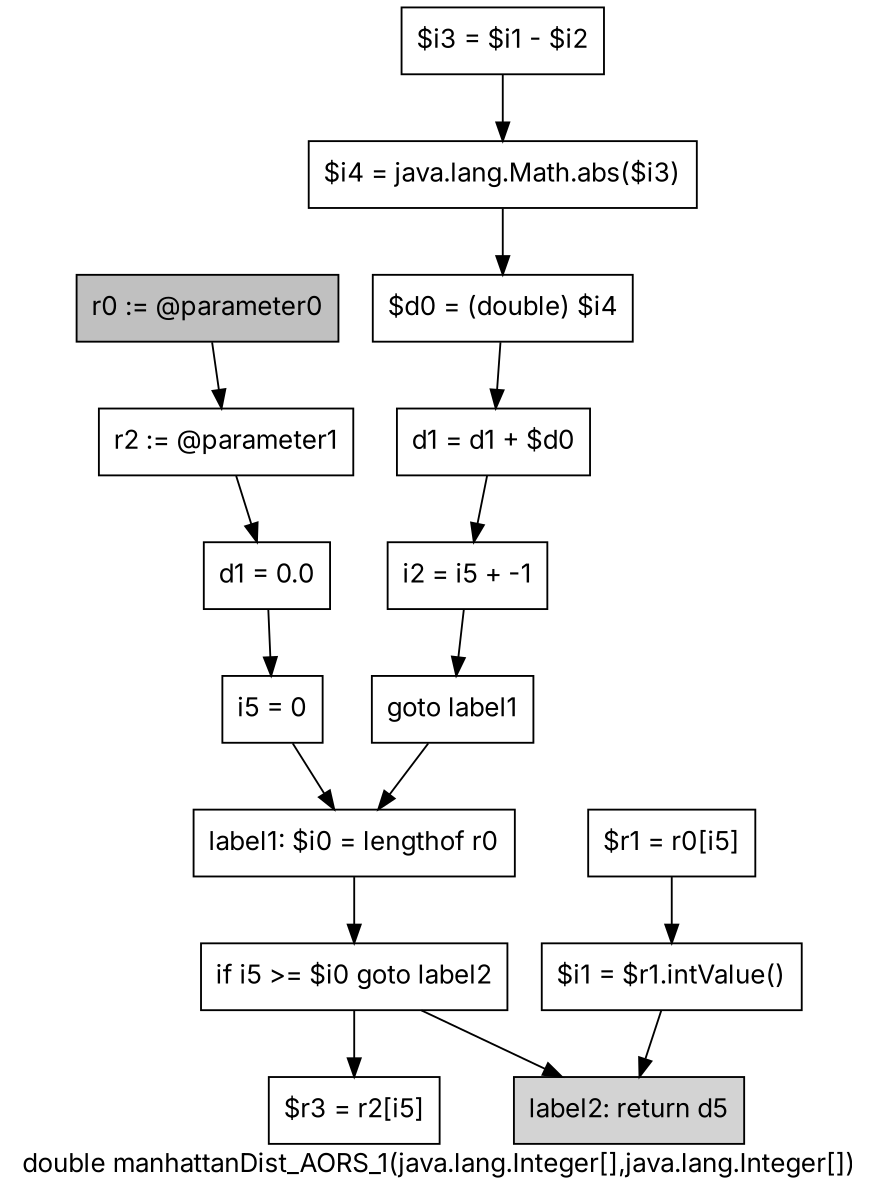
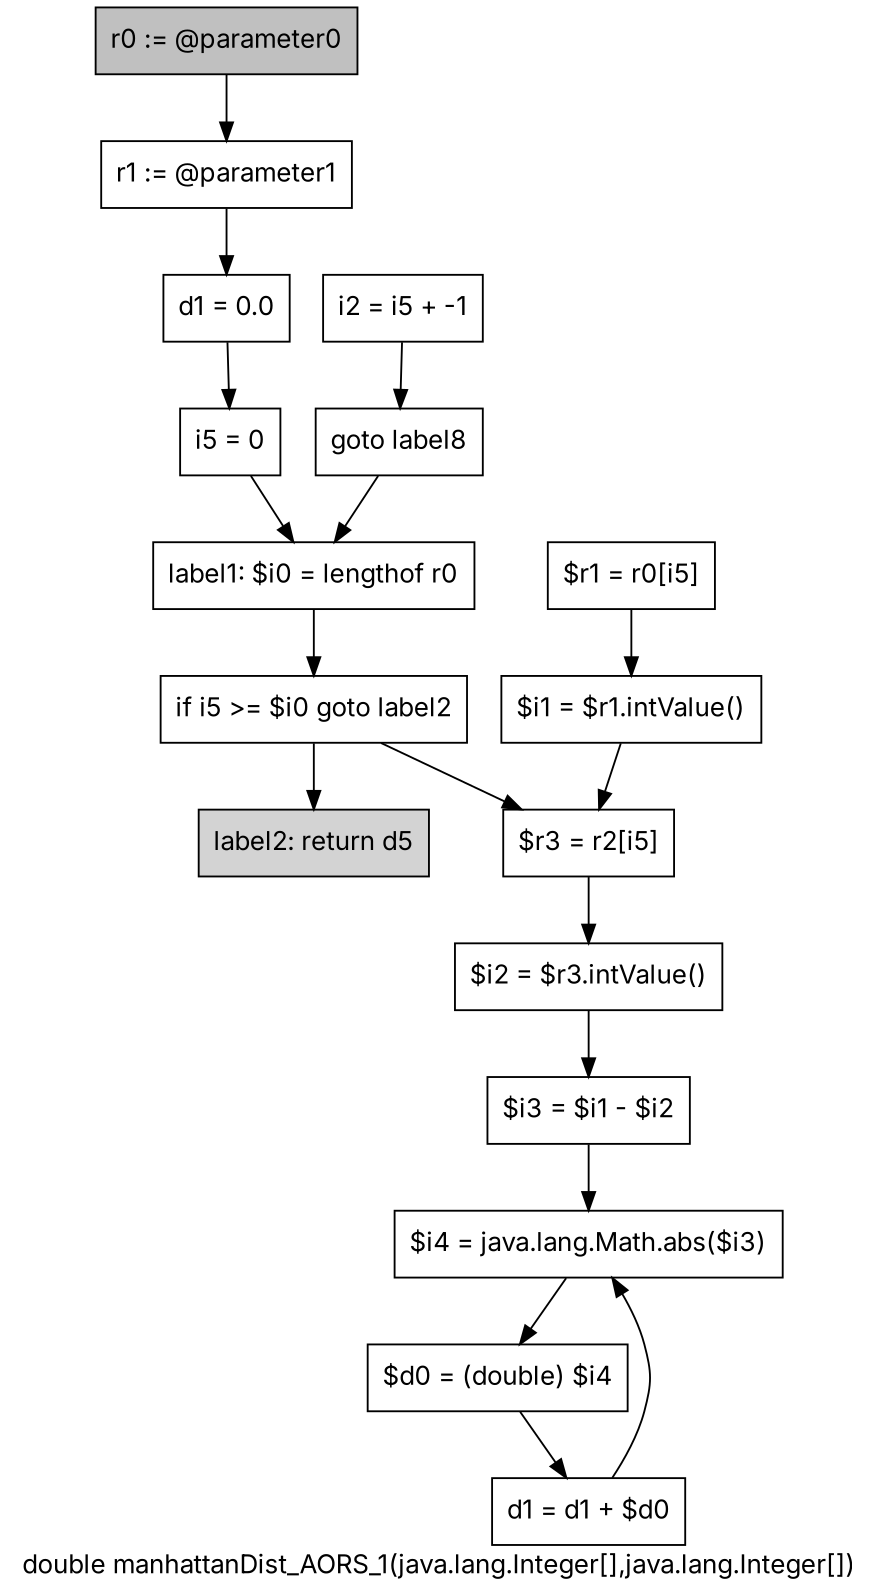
node "r2 := @parameter1": label "r2 := @parameter1" -> "r1 := @parameter1"
edge "d1 = d1 + $d0" -> "i2 = i5 + -1": now "d1 = d1 + $d0" -> "$i4 = java.lang.Math.abs($i3)"
node "goto label1": label "goto label1" -> "goto label8"
node "$i2 = $r3.intValue()": added
edge "$i1 = $r1.intValue()" -> "label2: return d5": now "$i1 = $r1.intValue()" -> "$r3 = r2[i5]"
